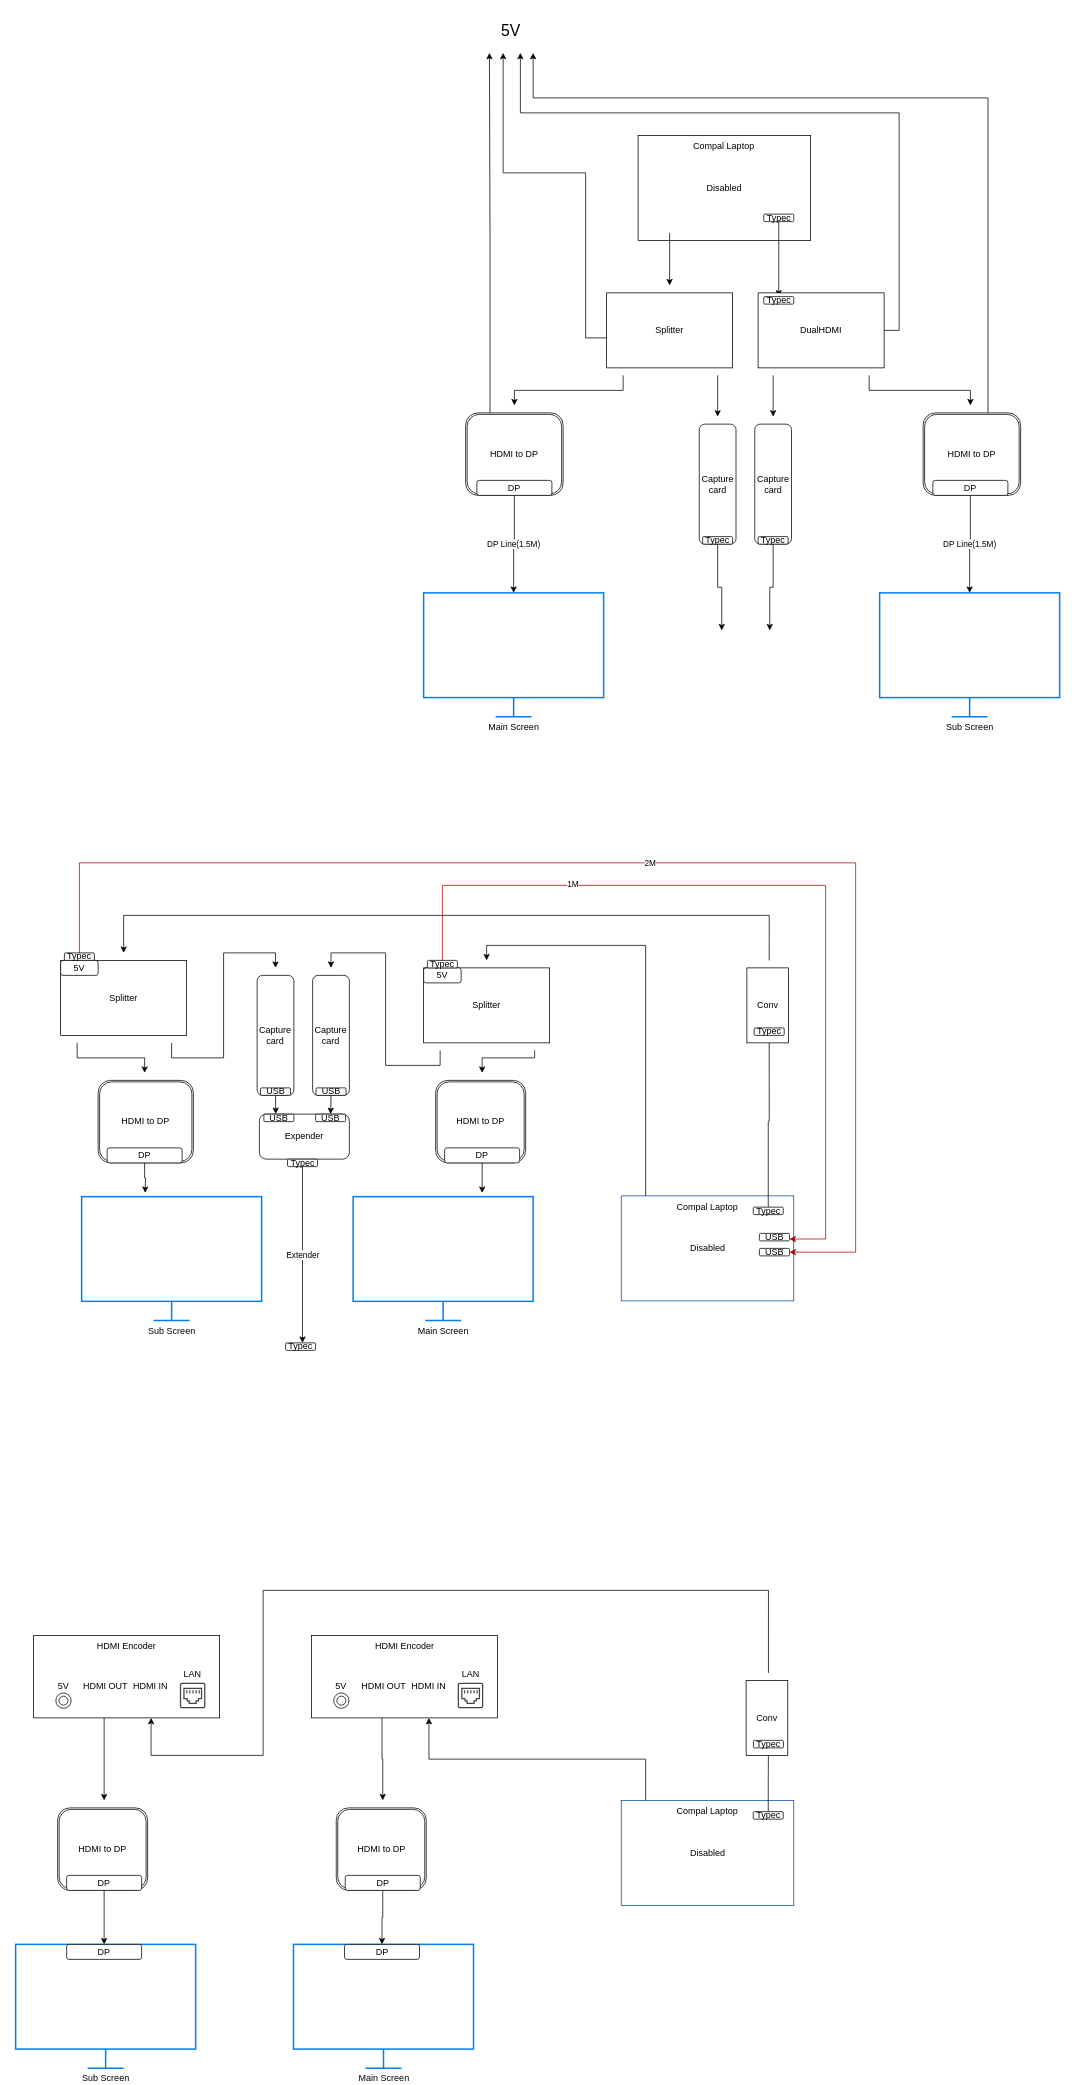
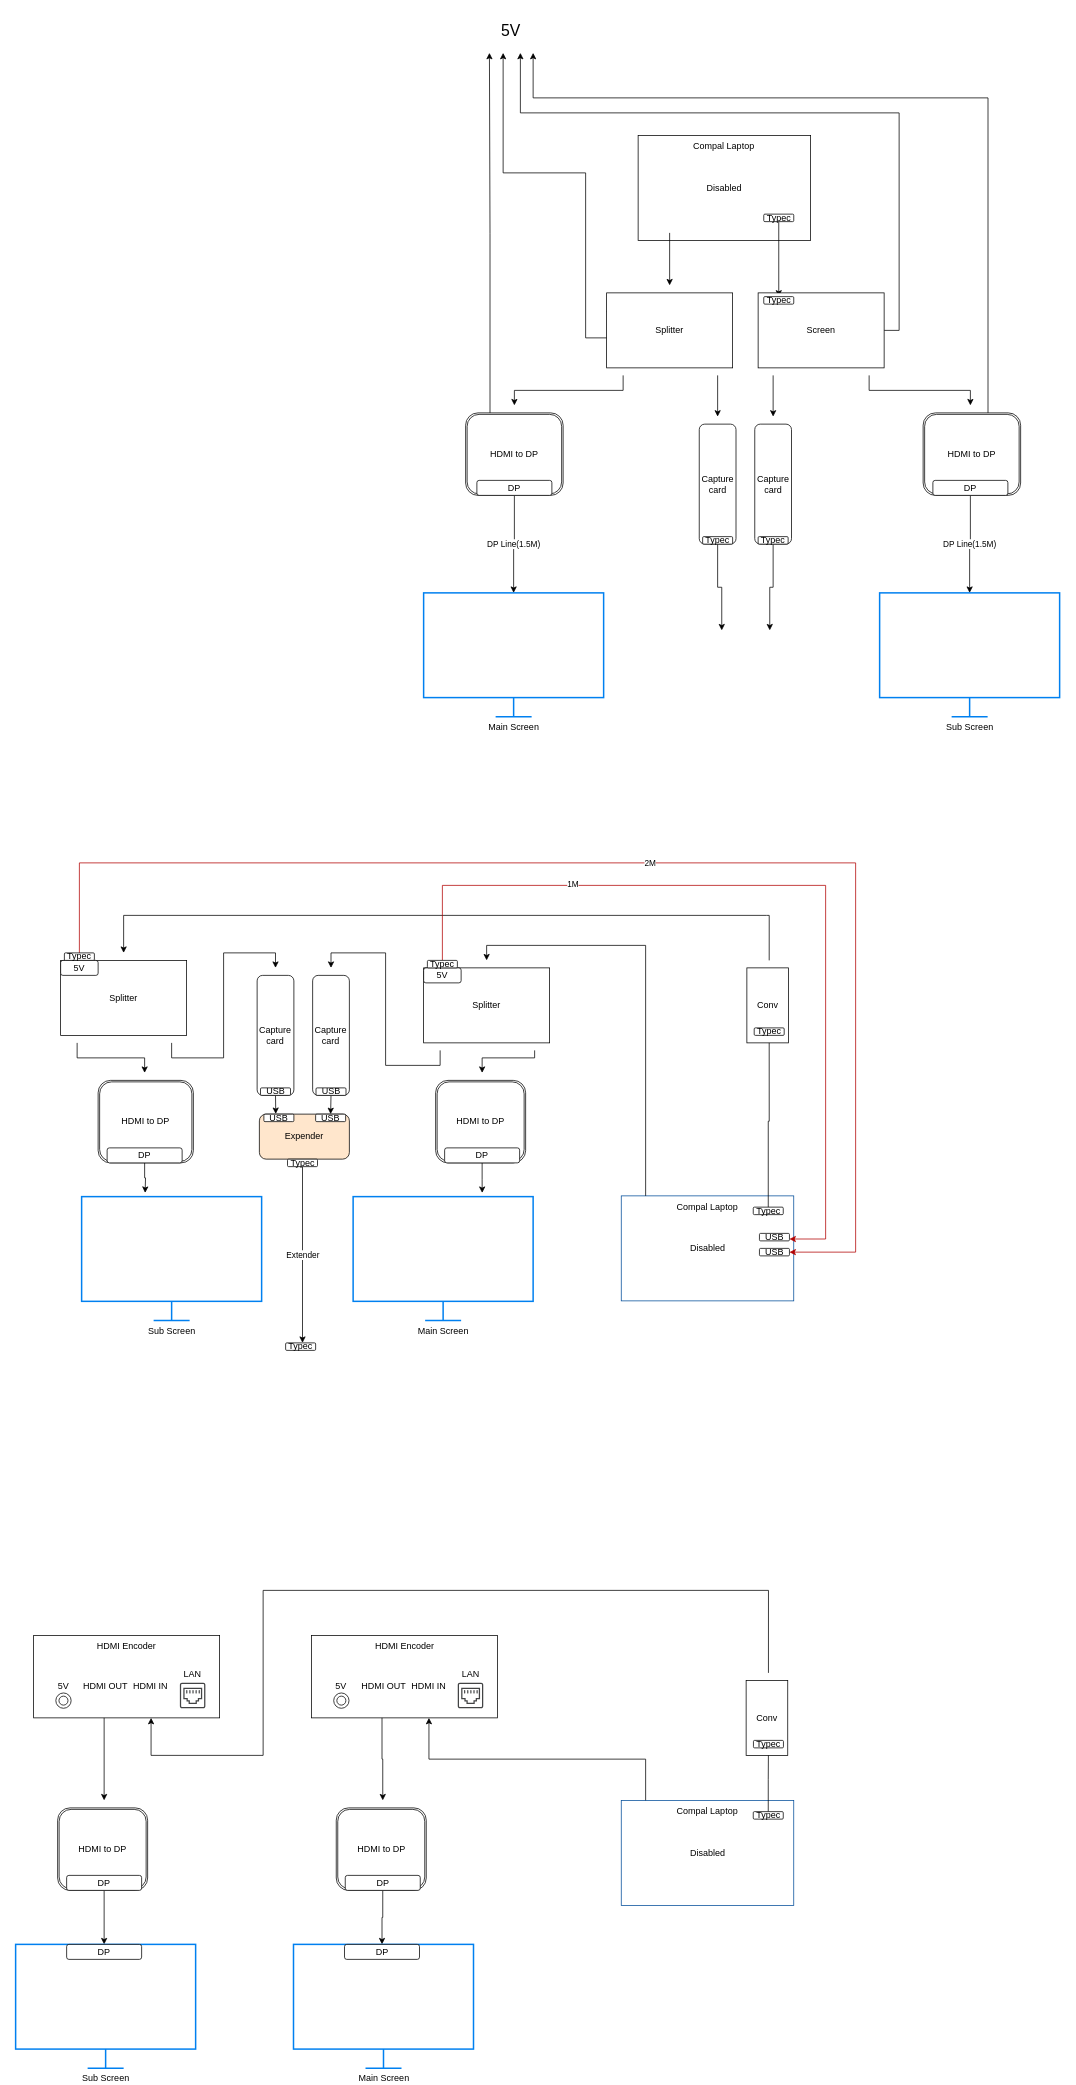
node "DualHDMI": label "DualHDMI" -> "Screen"
node "Expender": fillcolor #ffffff -> #ffe6cc
